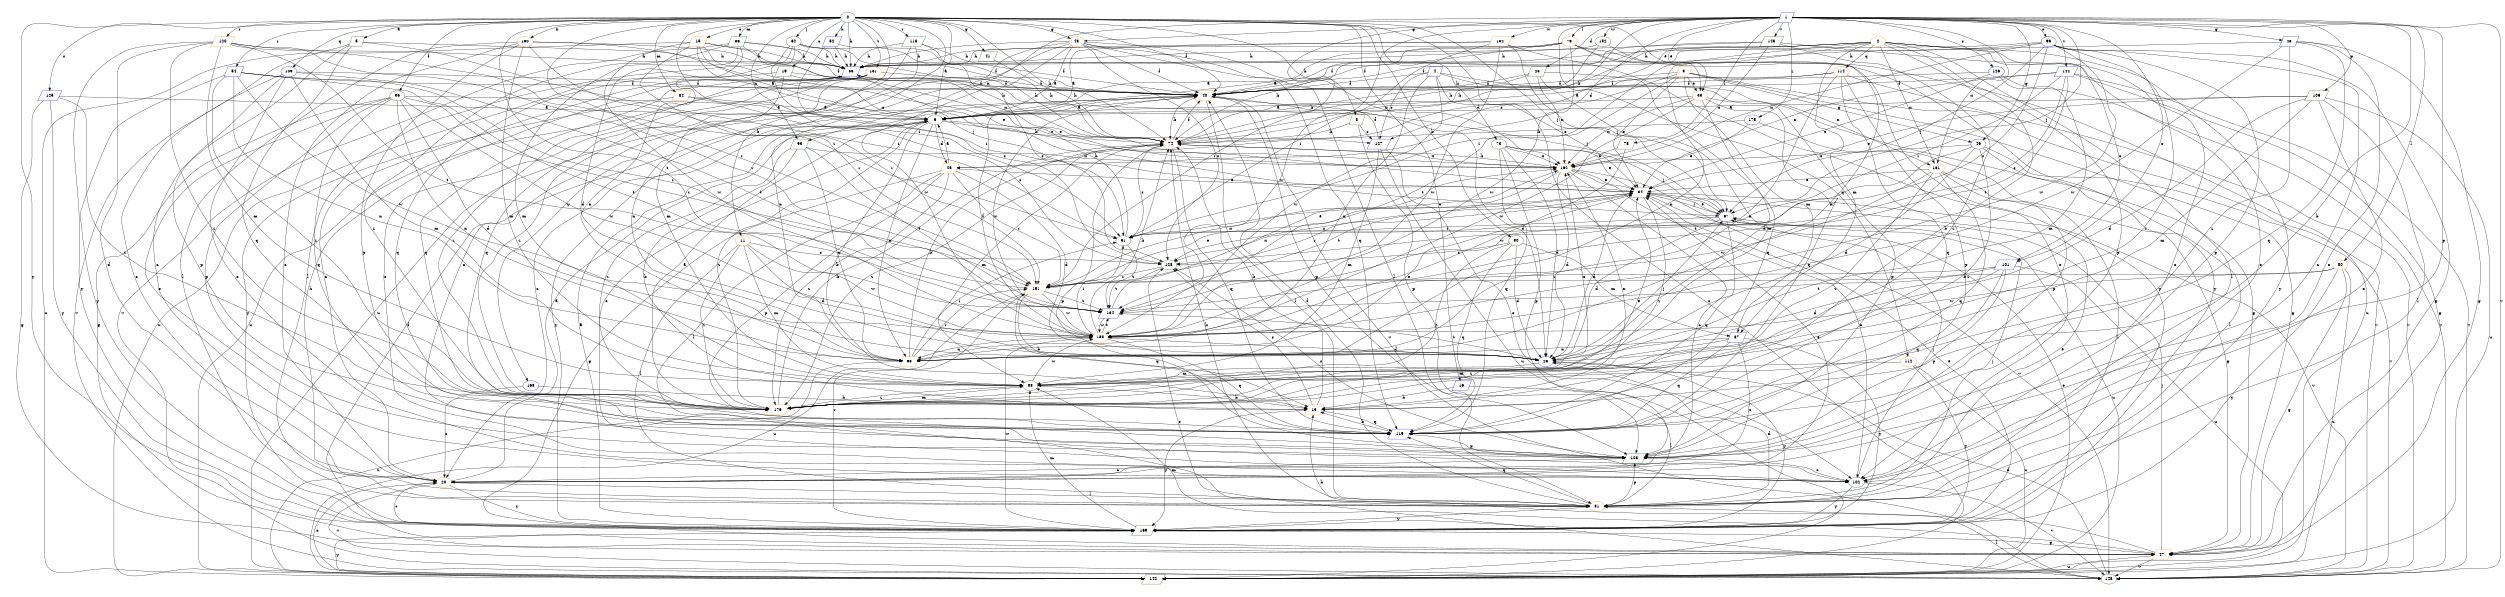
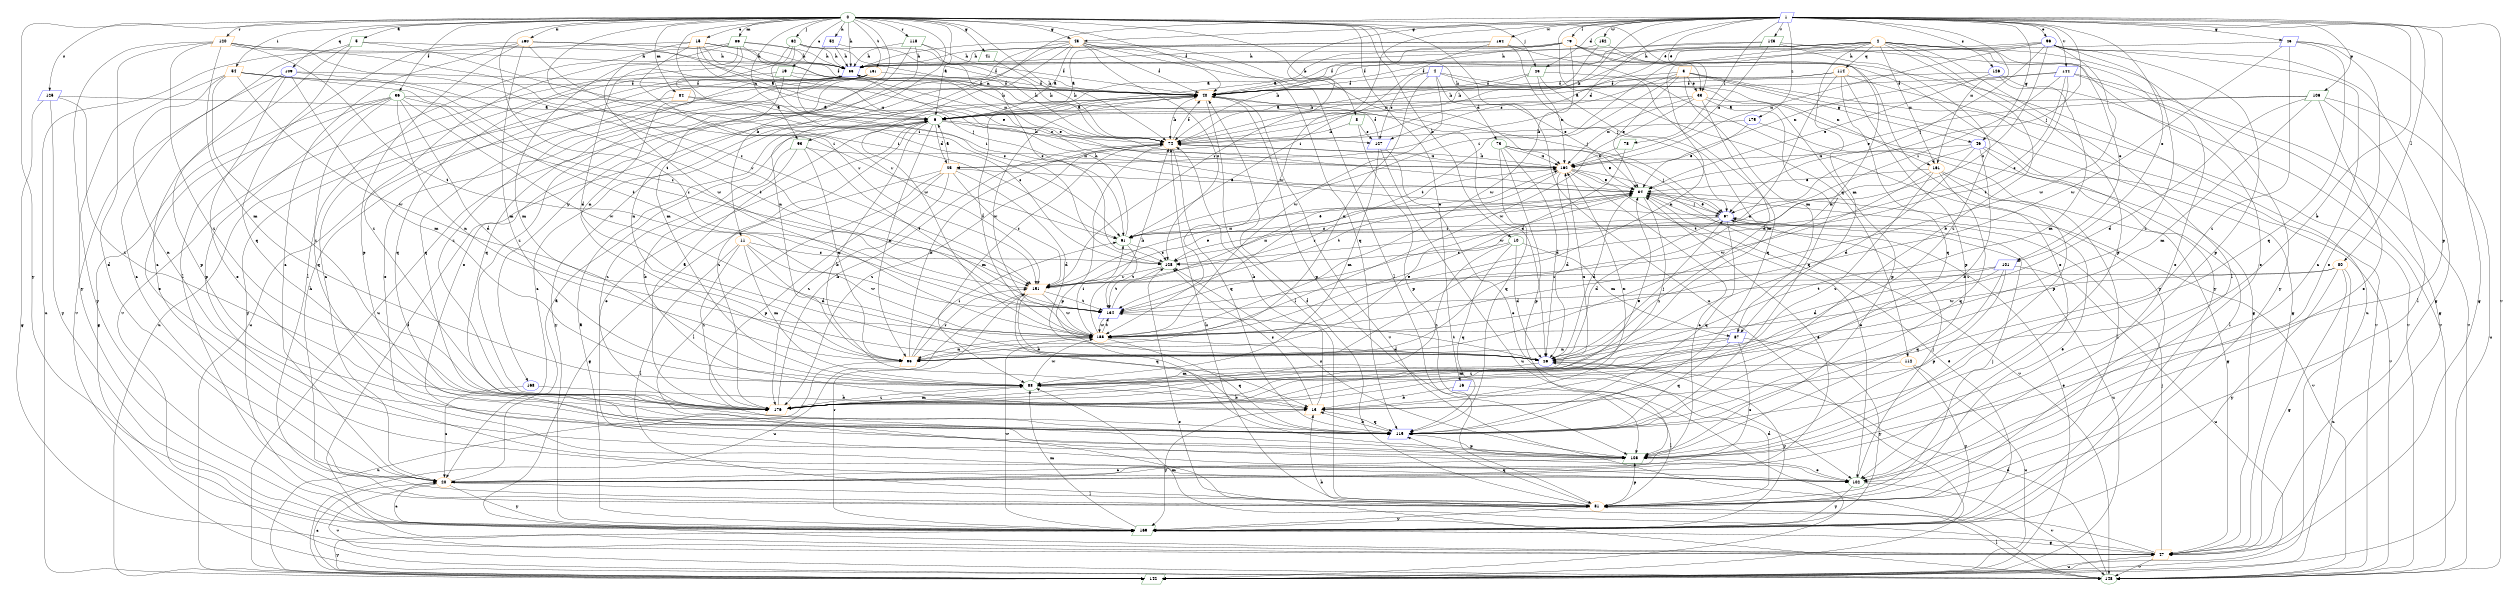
edge "0" -> "67": now "0" -> "23"
node "54": color blue -> darkorange
edge "61" -> "74": now "61" -> "128"
node "90": label "90" -> "10"
edge "154" -> "155": removed, label "w"
edge "54" -> "95": now "54" -> "115"
